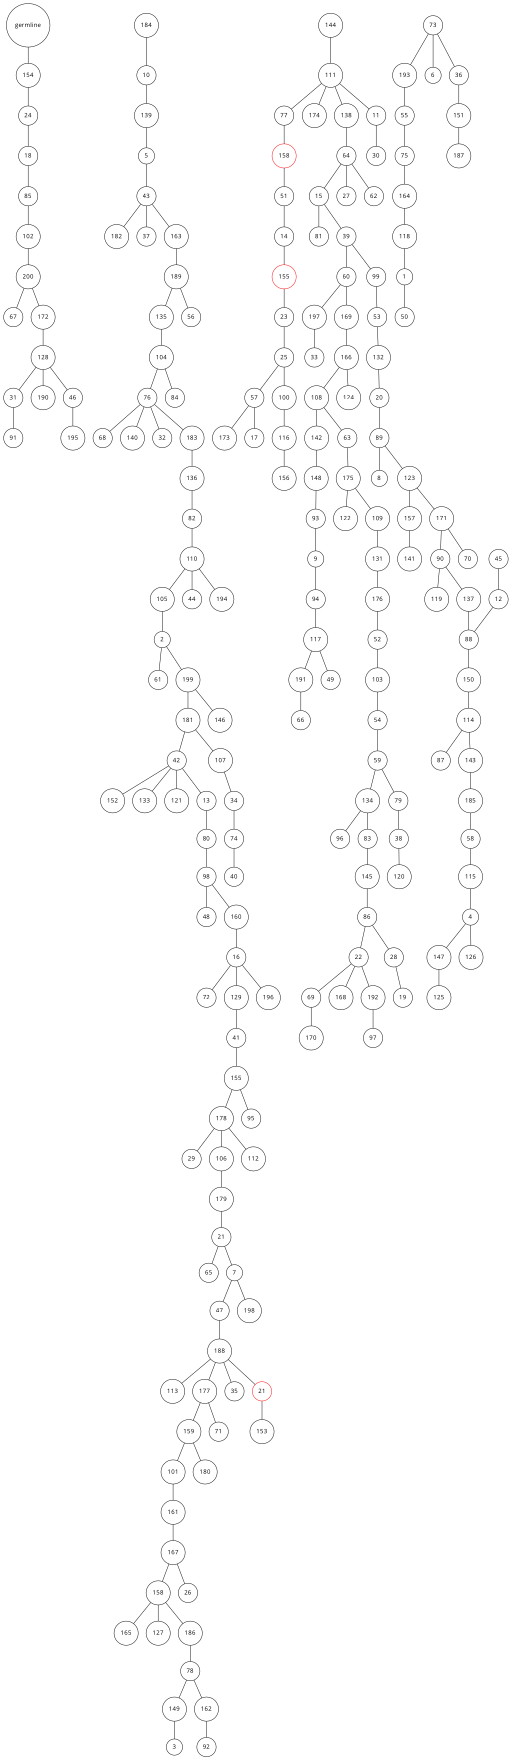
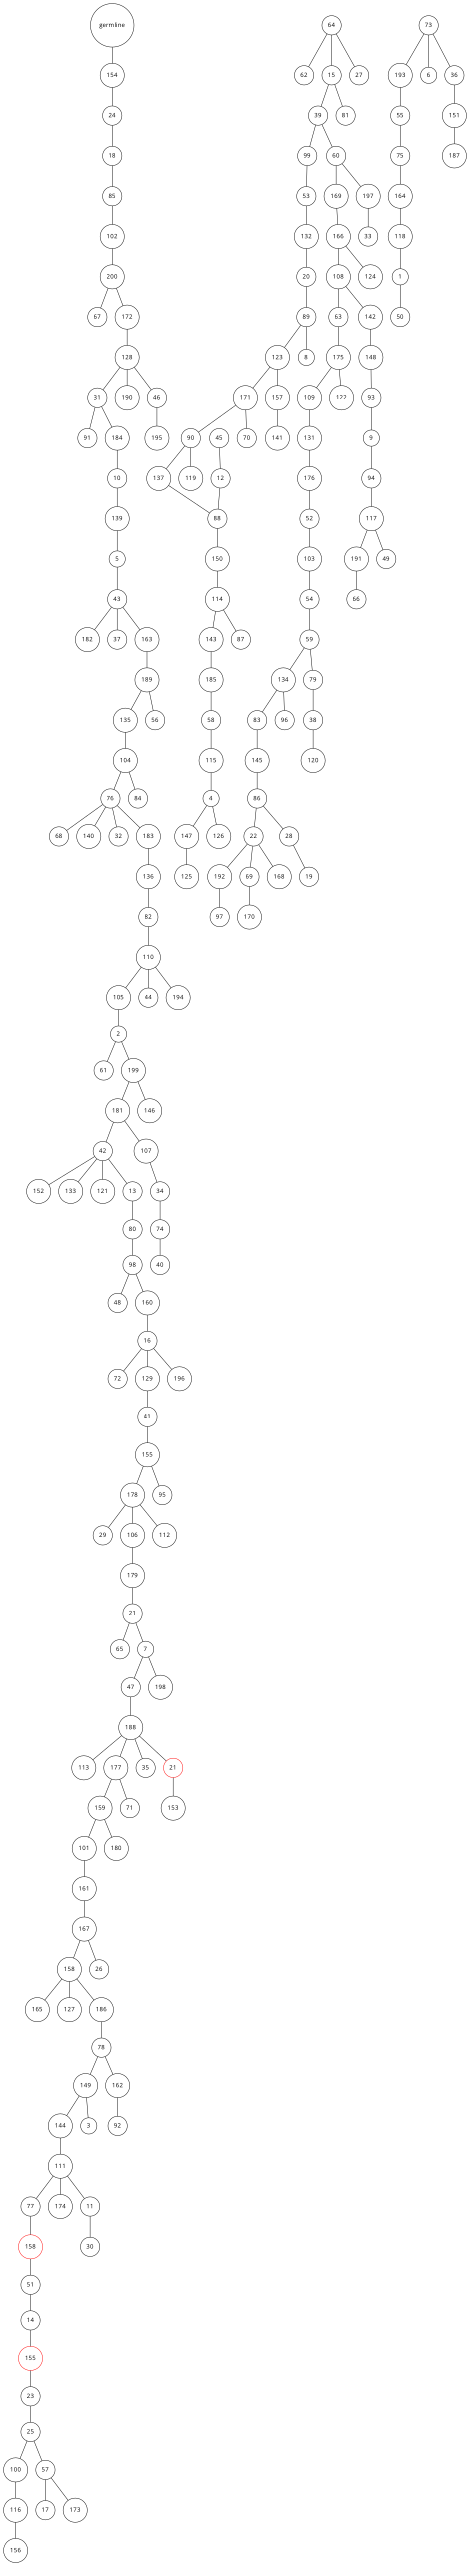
node "138": removed
edge "31" -- "184": added
edge "149" -- "144": added
